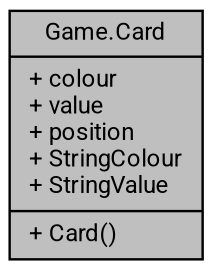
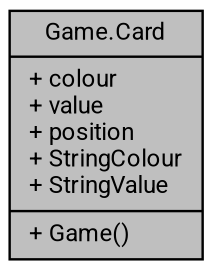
node "Game.Card": text "+ Card()" -> "+ Game()"
